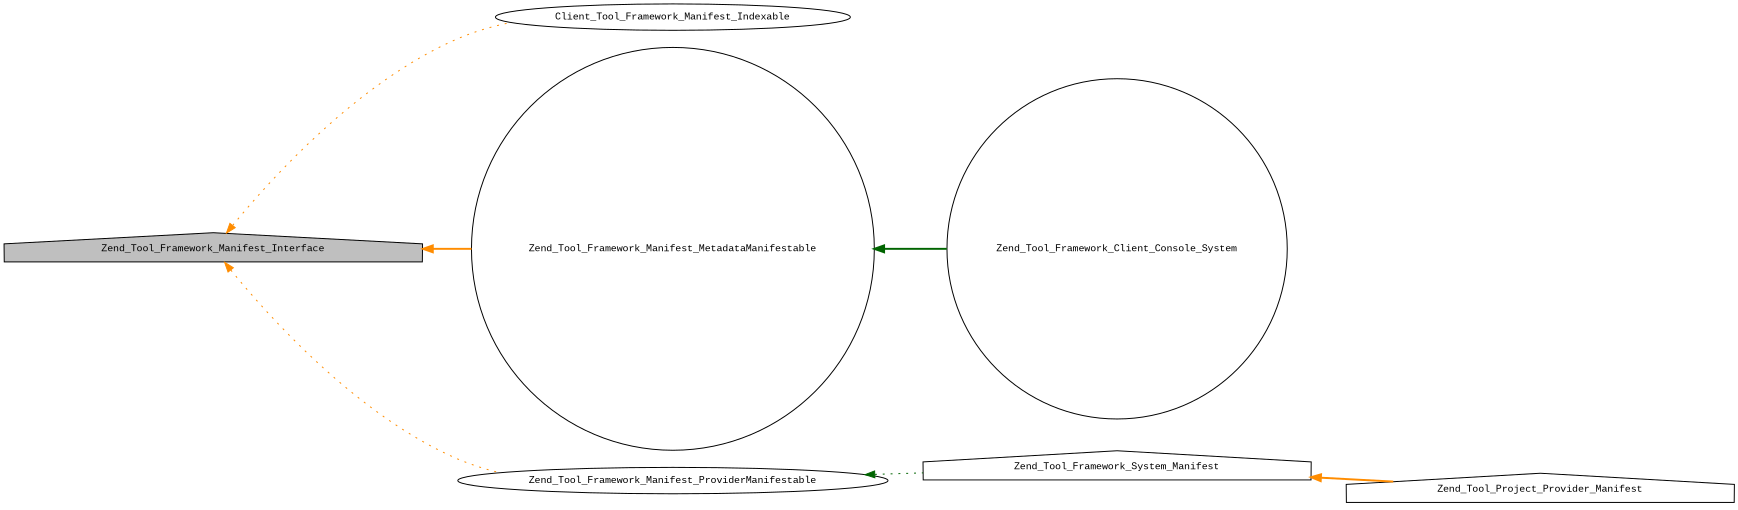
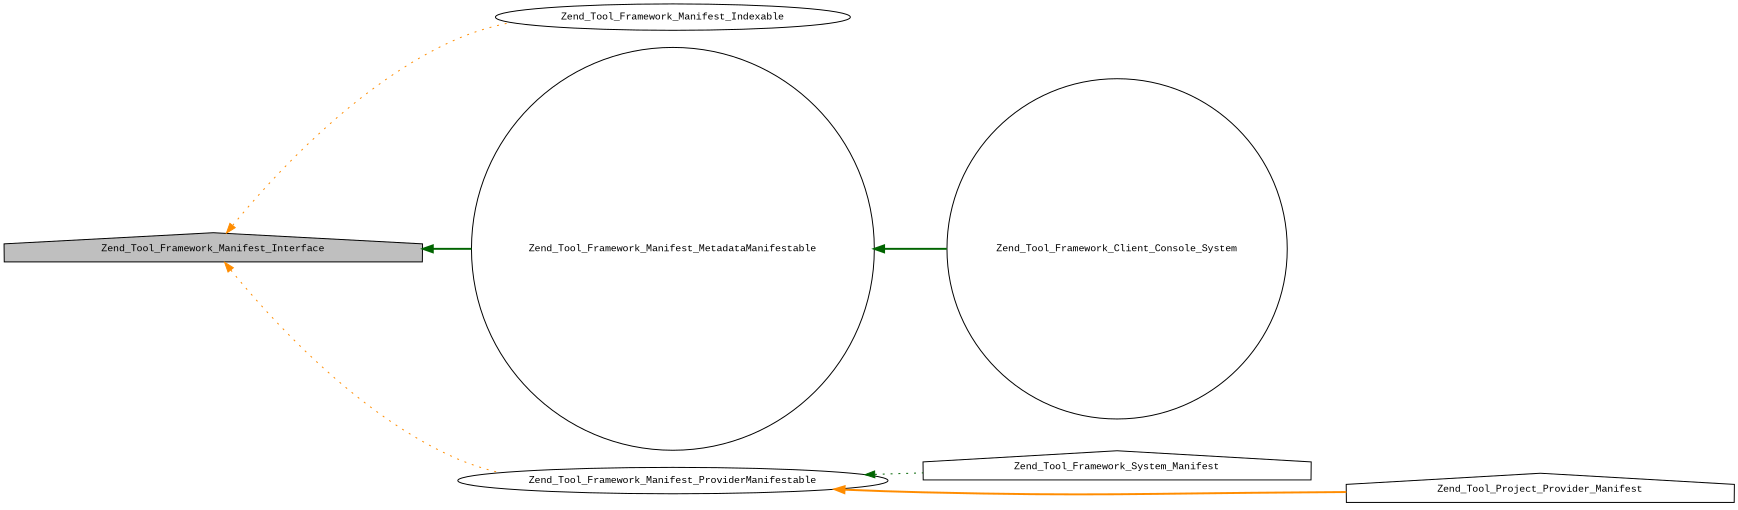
node "Client_Tool_Framework_Manifest_Indexable": label "Client_Tool_Framework_Manifest_Indexable" -> "Zend_Tool_Framework_Manifest_Indexable"
edge "Zend_Tool_Framework_Manifest_MetadataManifestable" -> "Zend_Tool_Framework_Manifest_Interface": color darkorange -> darkgreen
edge "Zend_Tool_Project_Provider_Manifest" -> "Zend_Tool_Framework_System_Manifest": now "Zend_Tool_Project_Provider_Manifest" -> "Zend_Tool_Framework_Manifest_ProviderManifestable"
